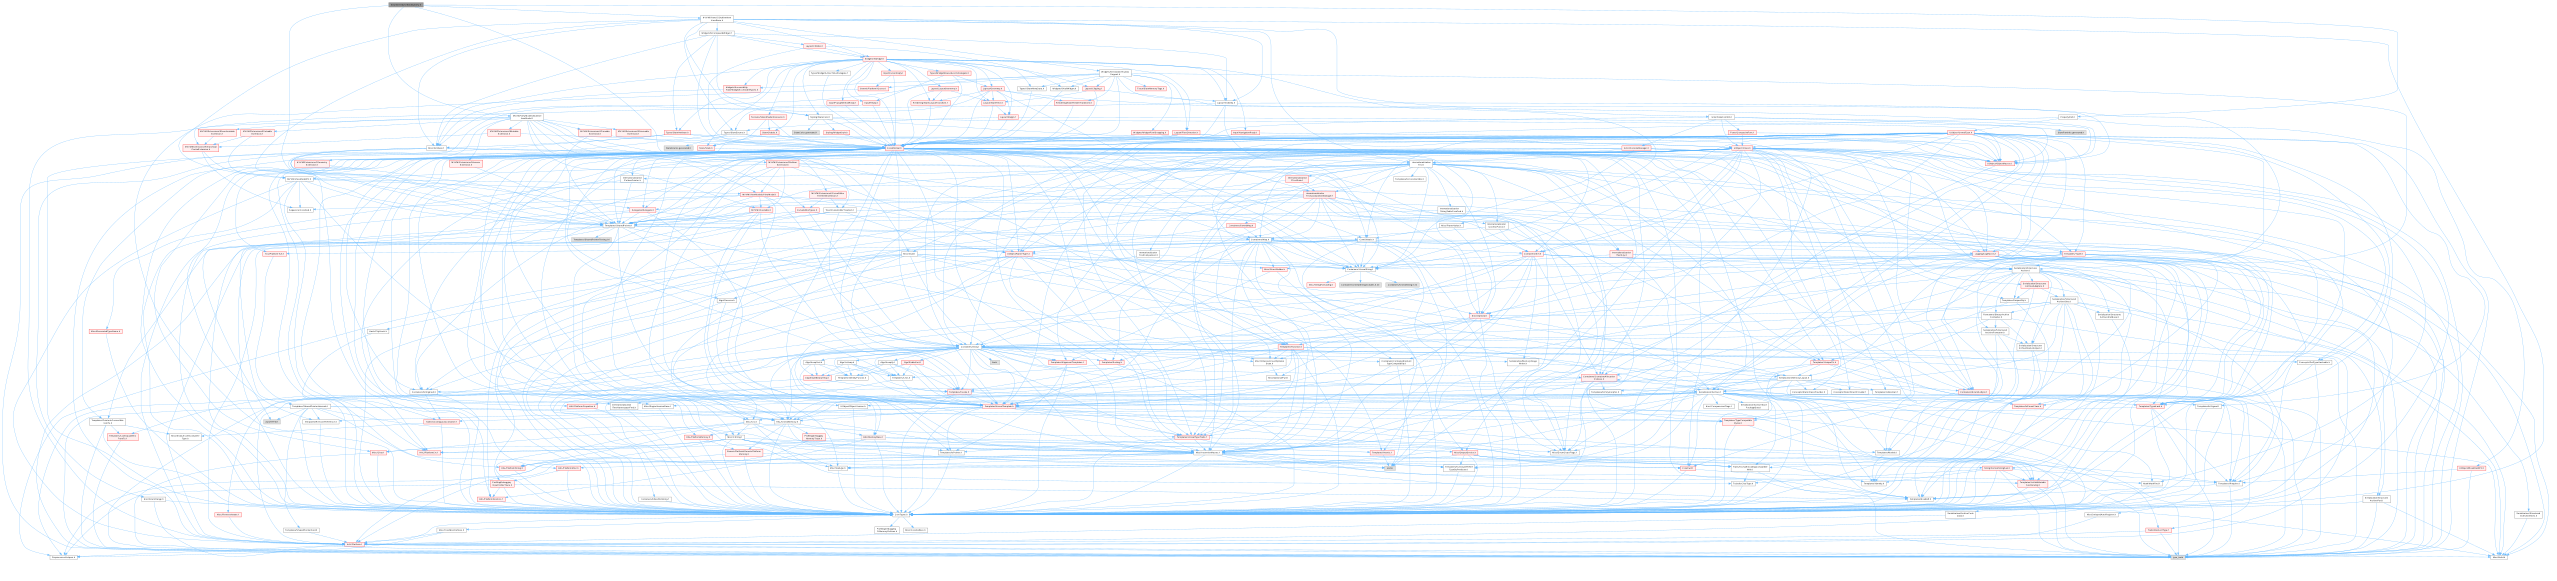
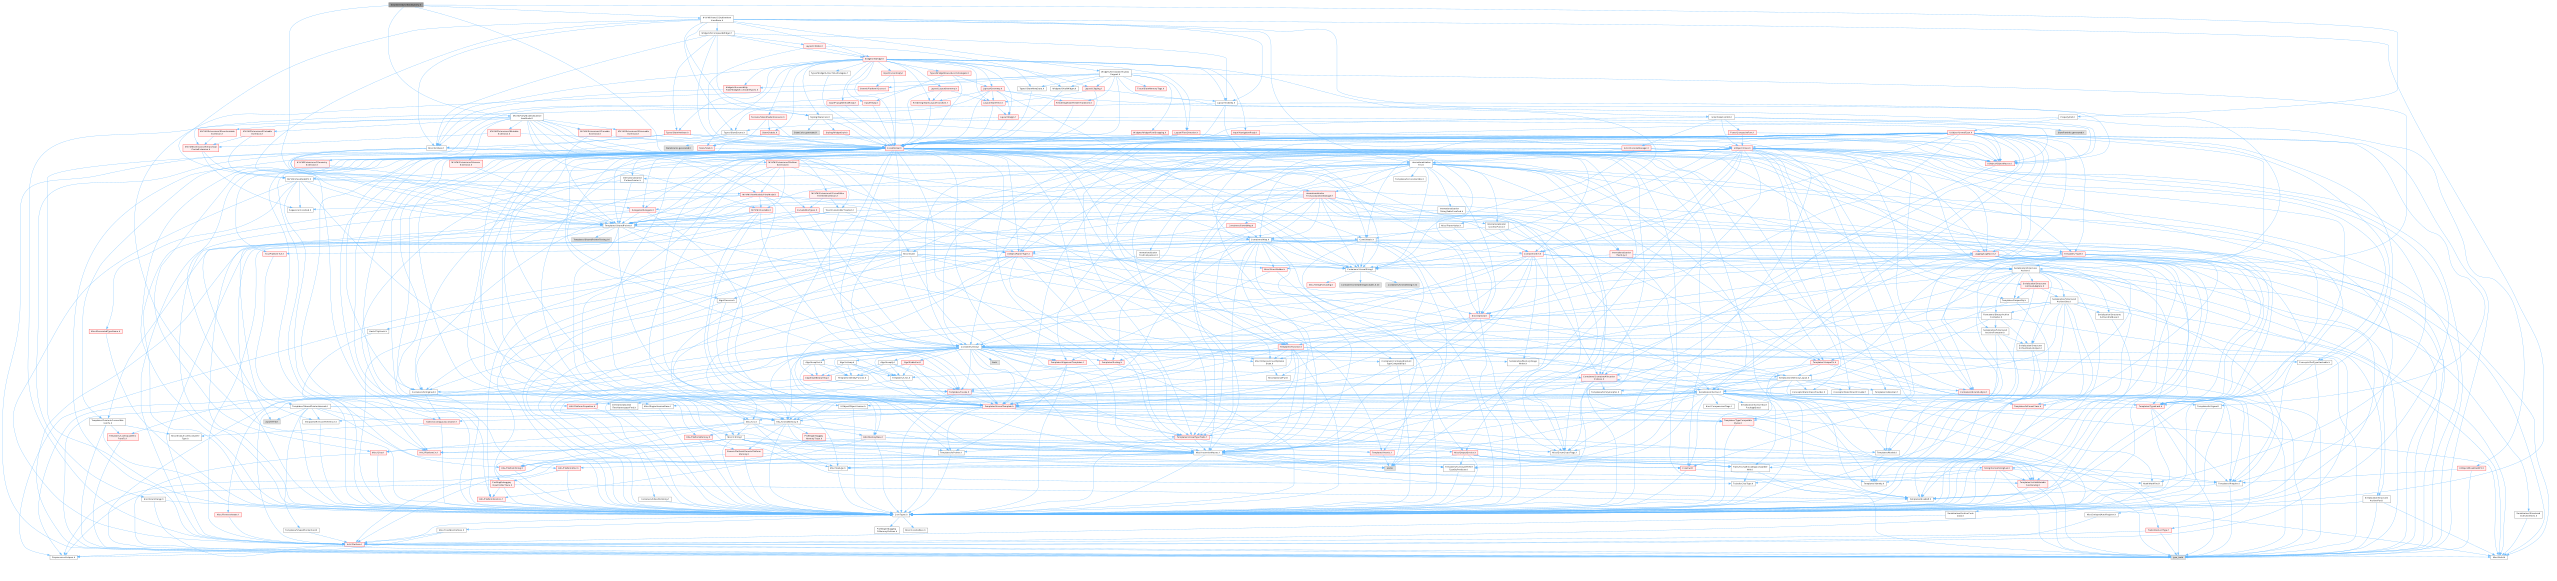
edge "CoreMinimal.h" -> "Containers/EnumAsByte.h": now "CoreMinimal.h" -> "Containers/StringFwd.h"
node "Internationalization /ITextData.h": removed
